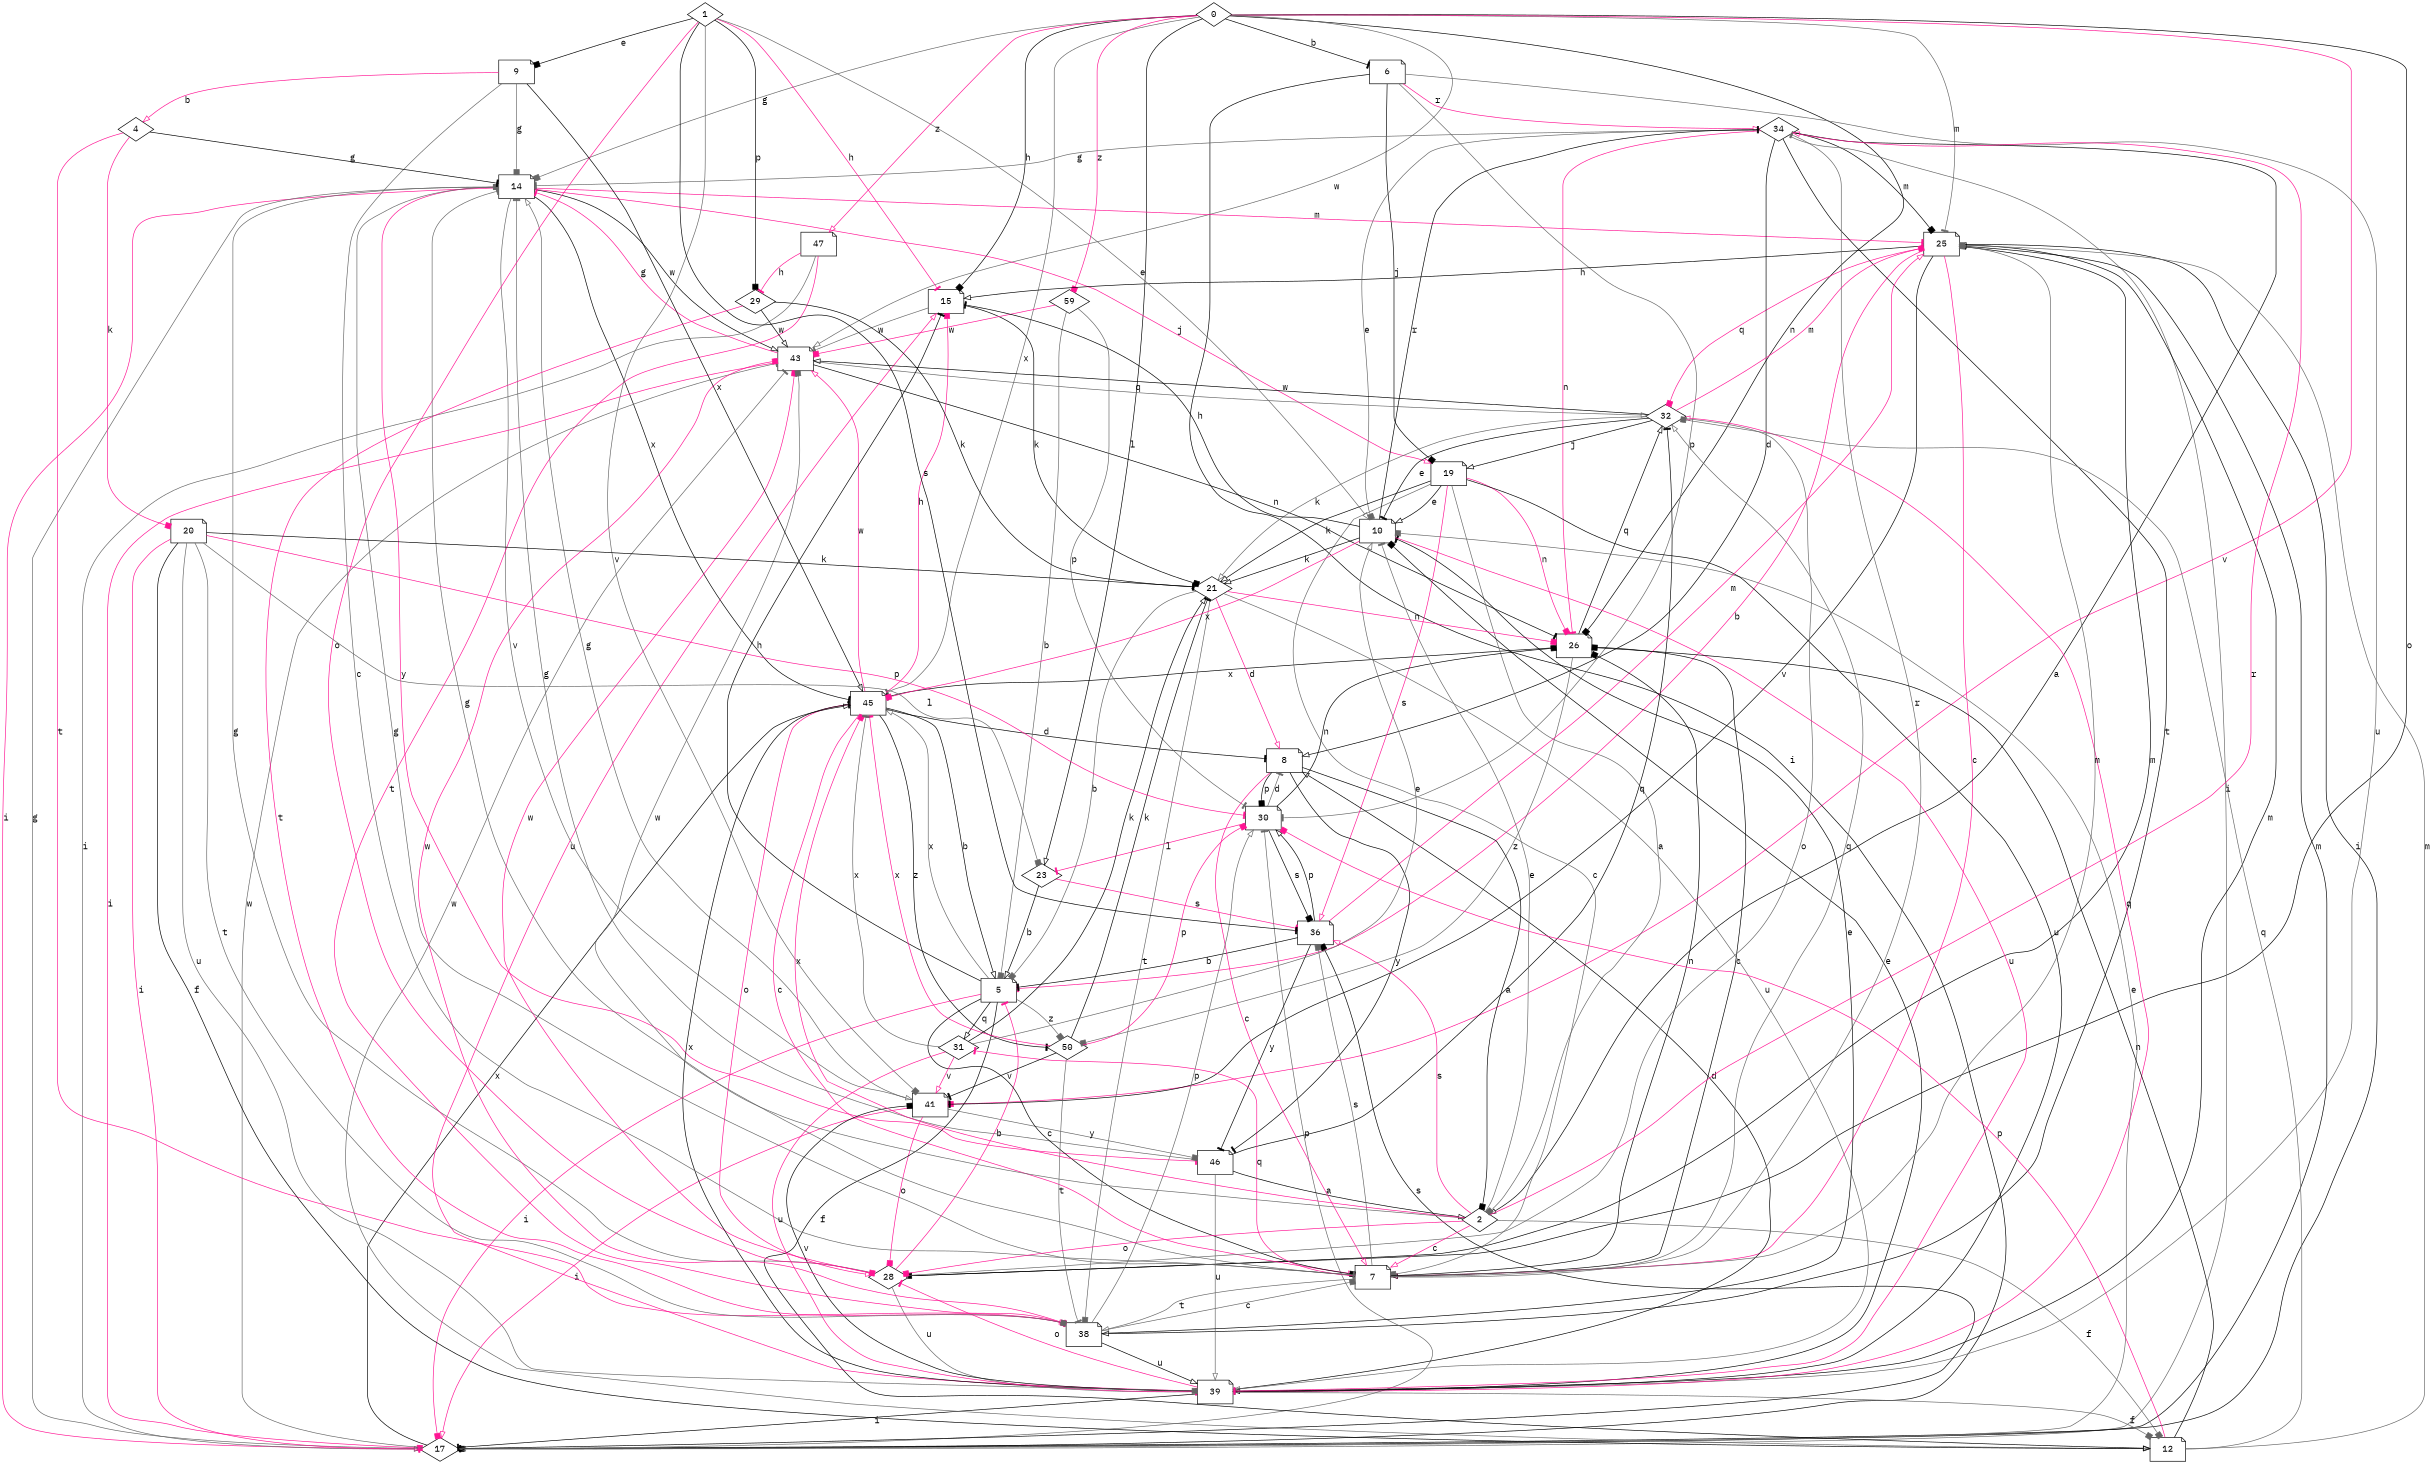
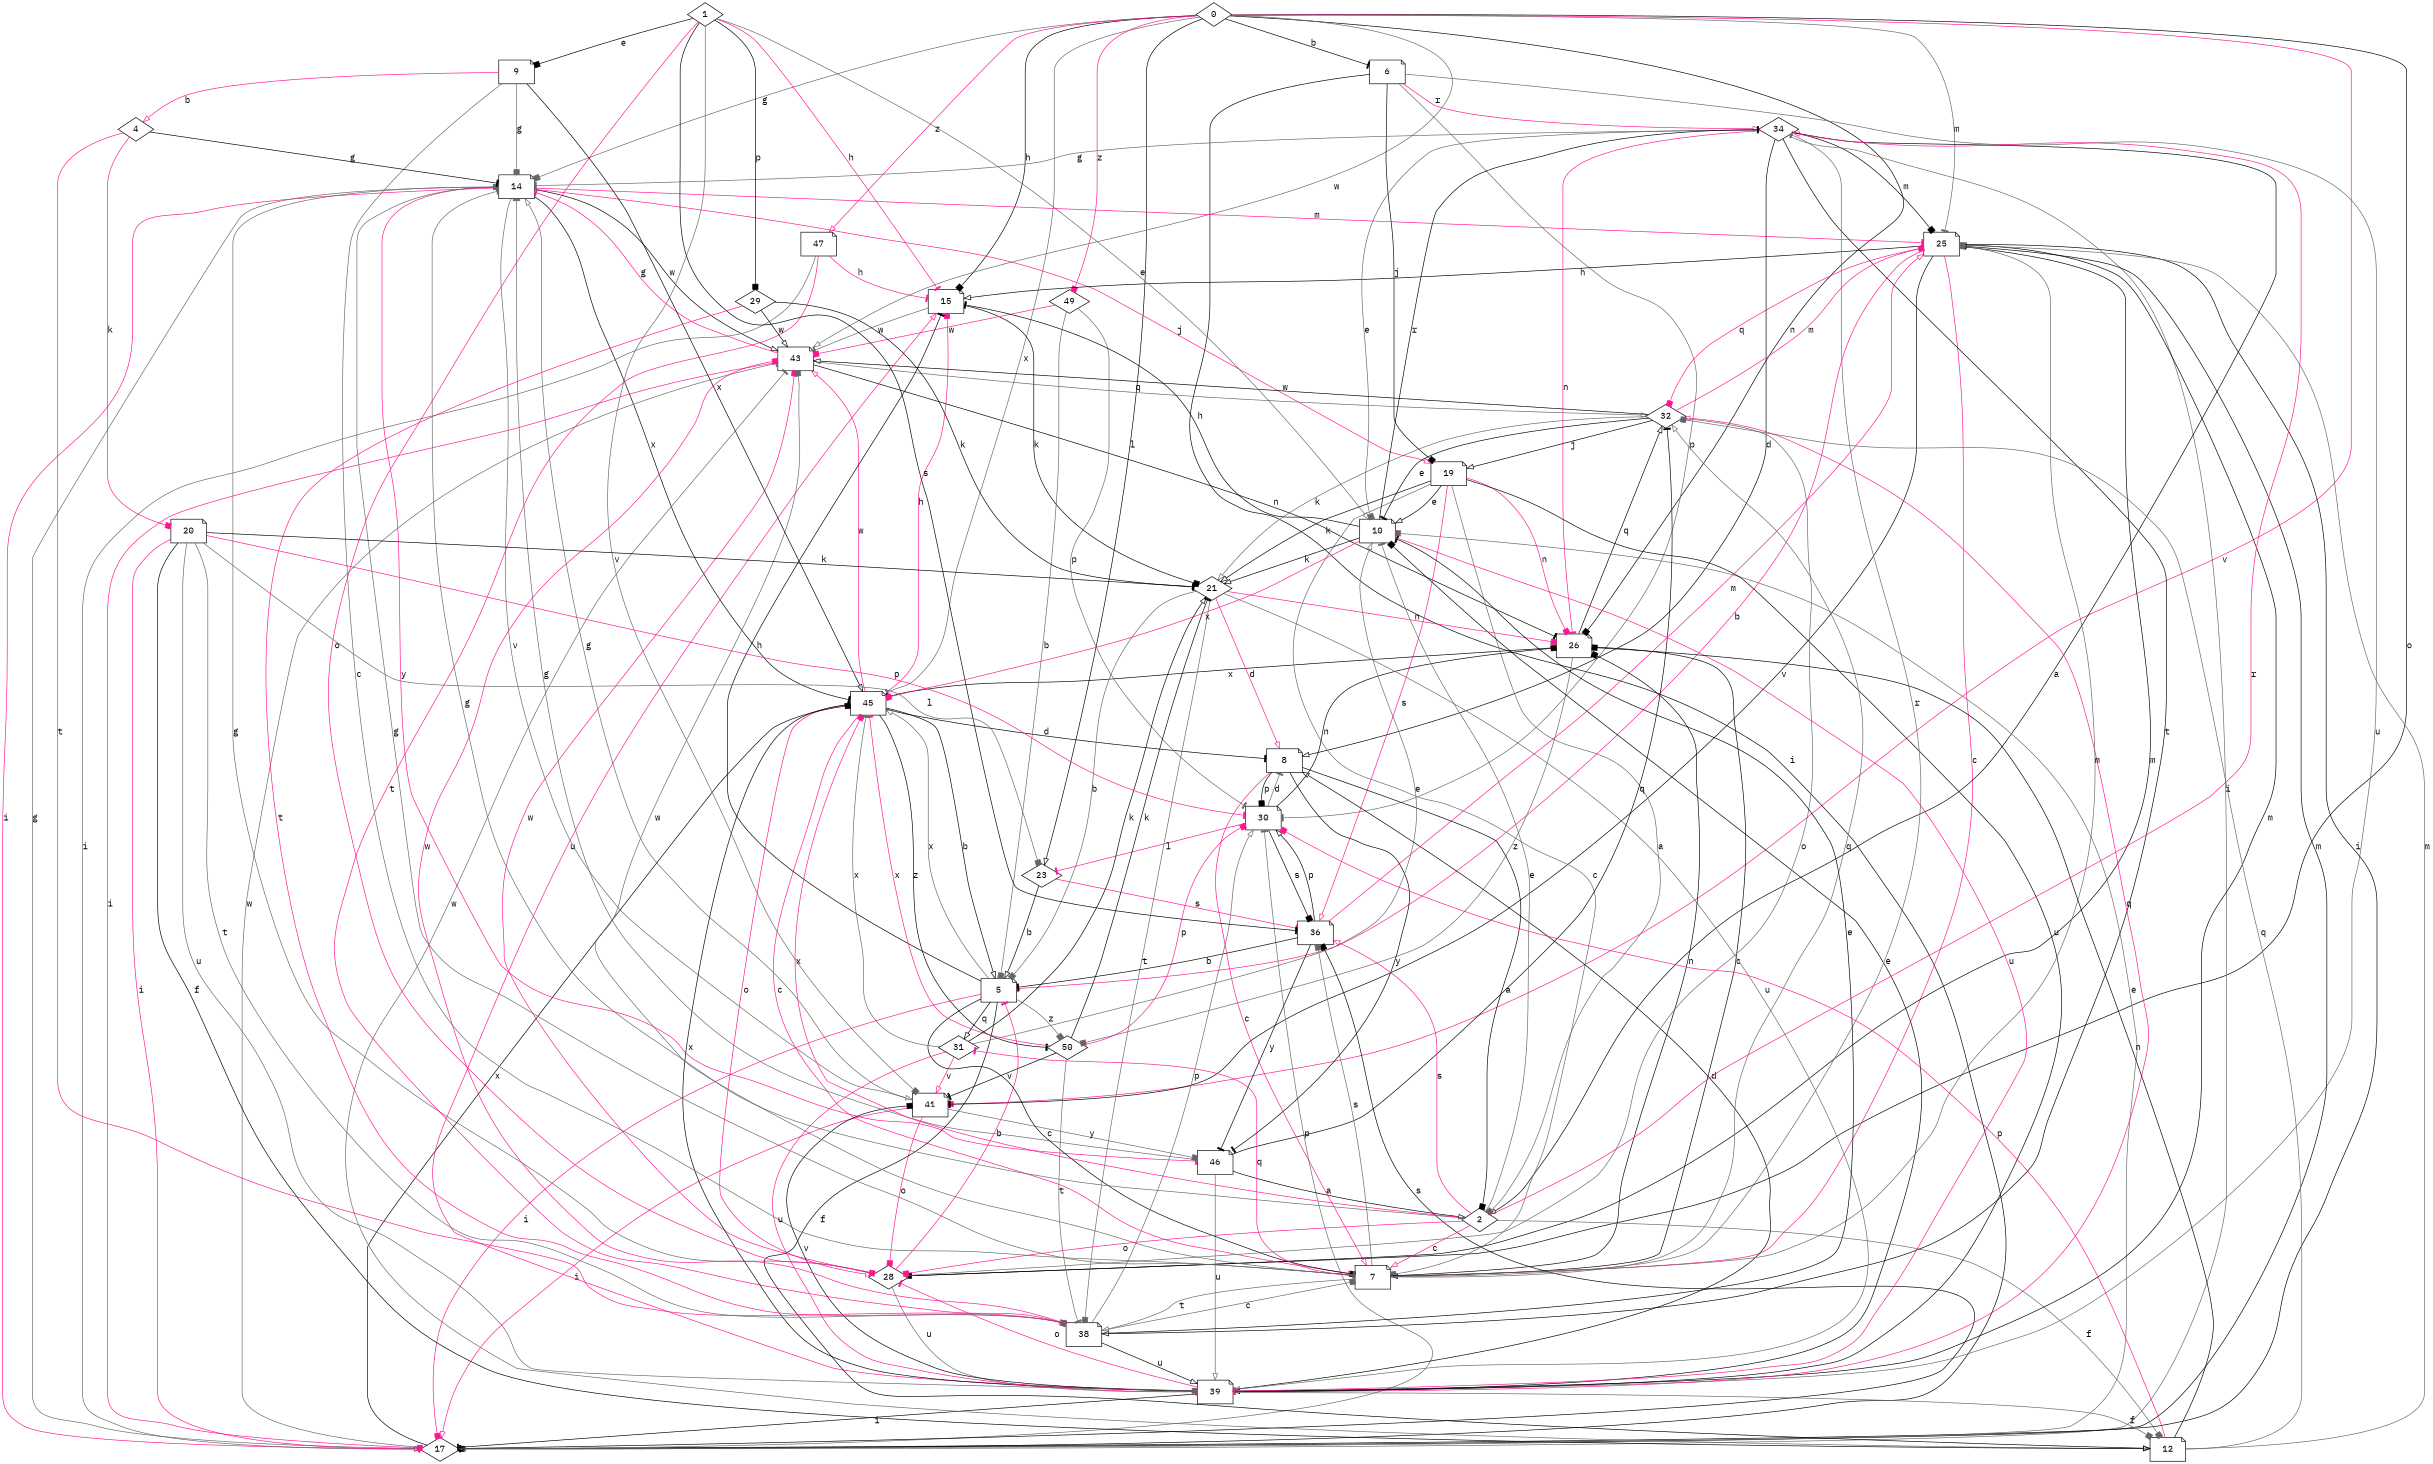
edge "47" -> "29": now "47" -> "15"
node "59": label "59" -> "49"
edge "17" -> "45": arrowhead onormal -> box
